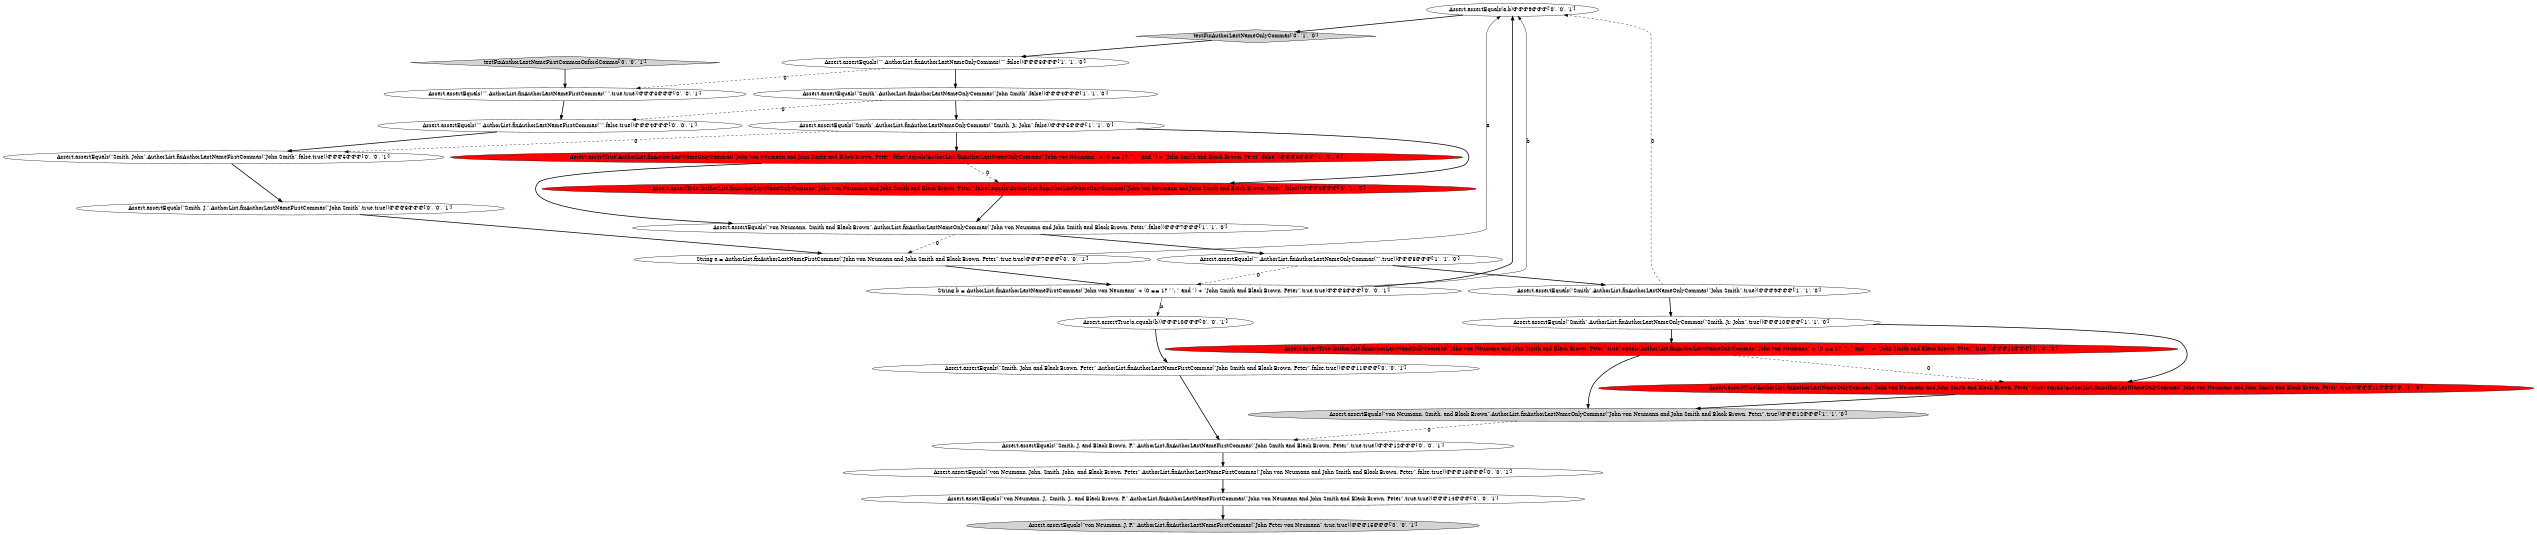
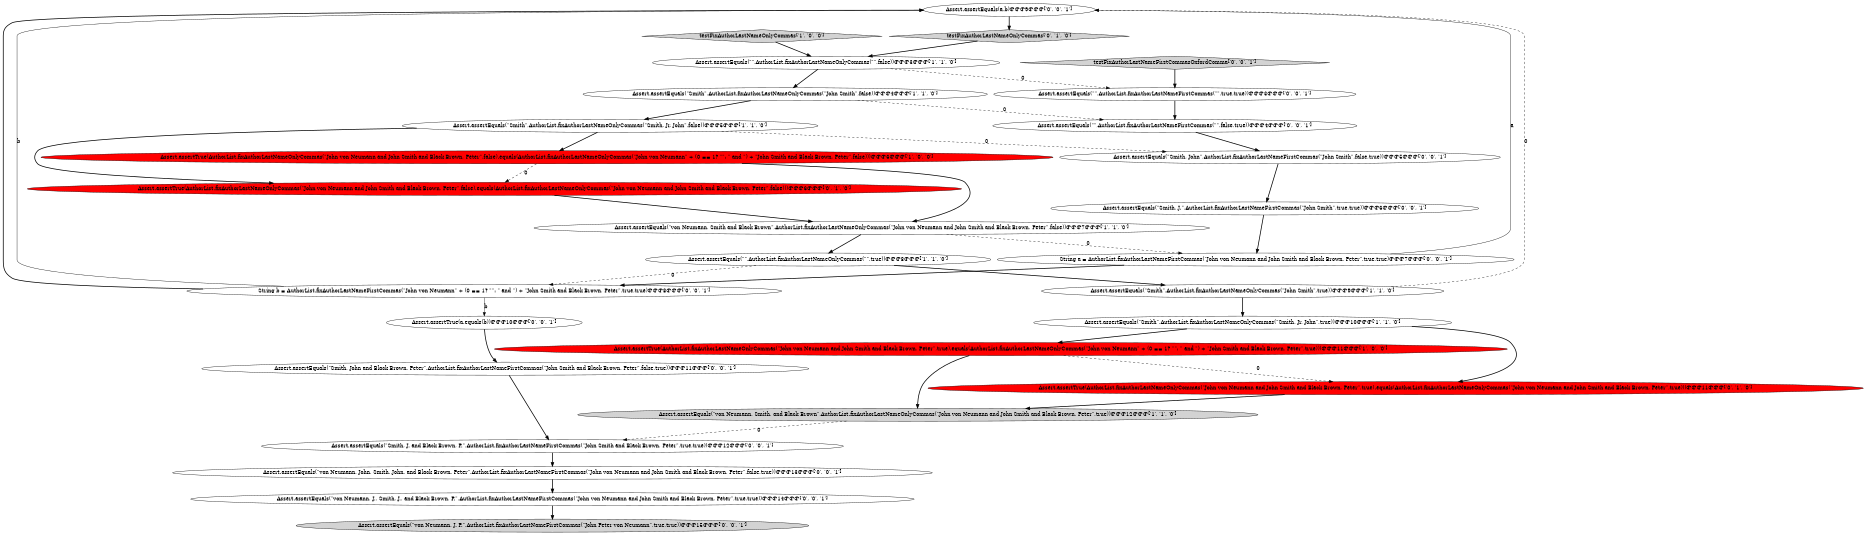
node "testFixAuthorLastNameOnlyCommas['1', '0', '0']": added
